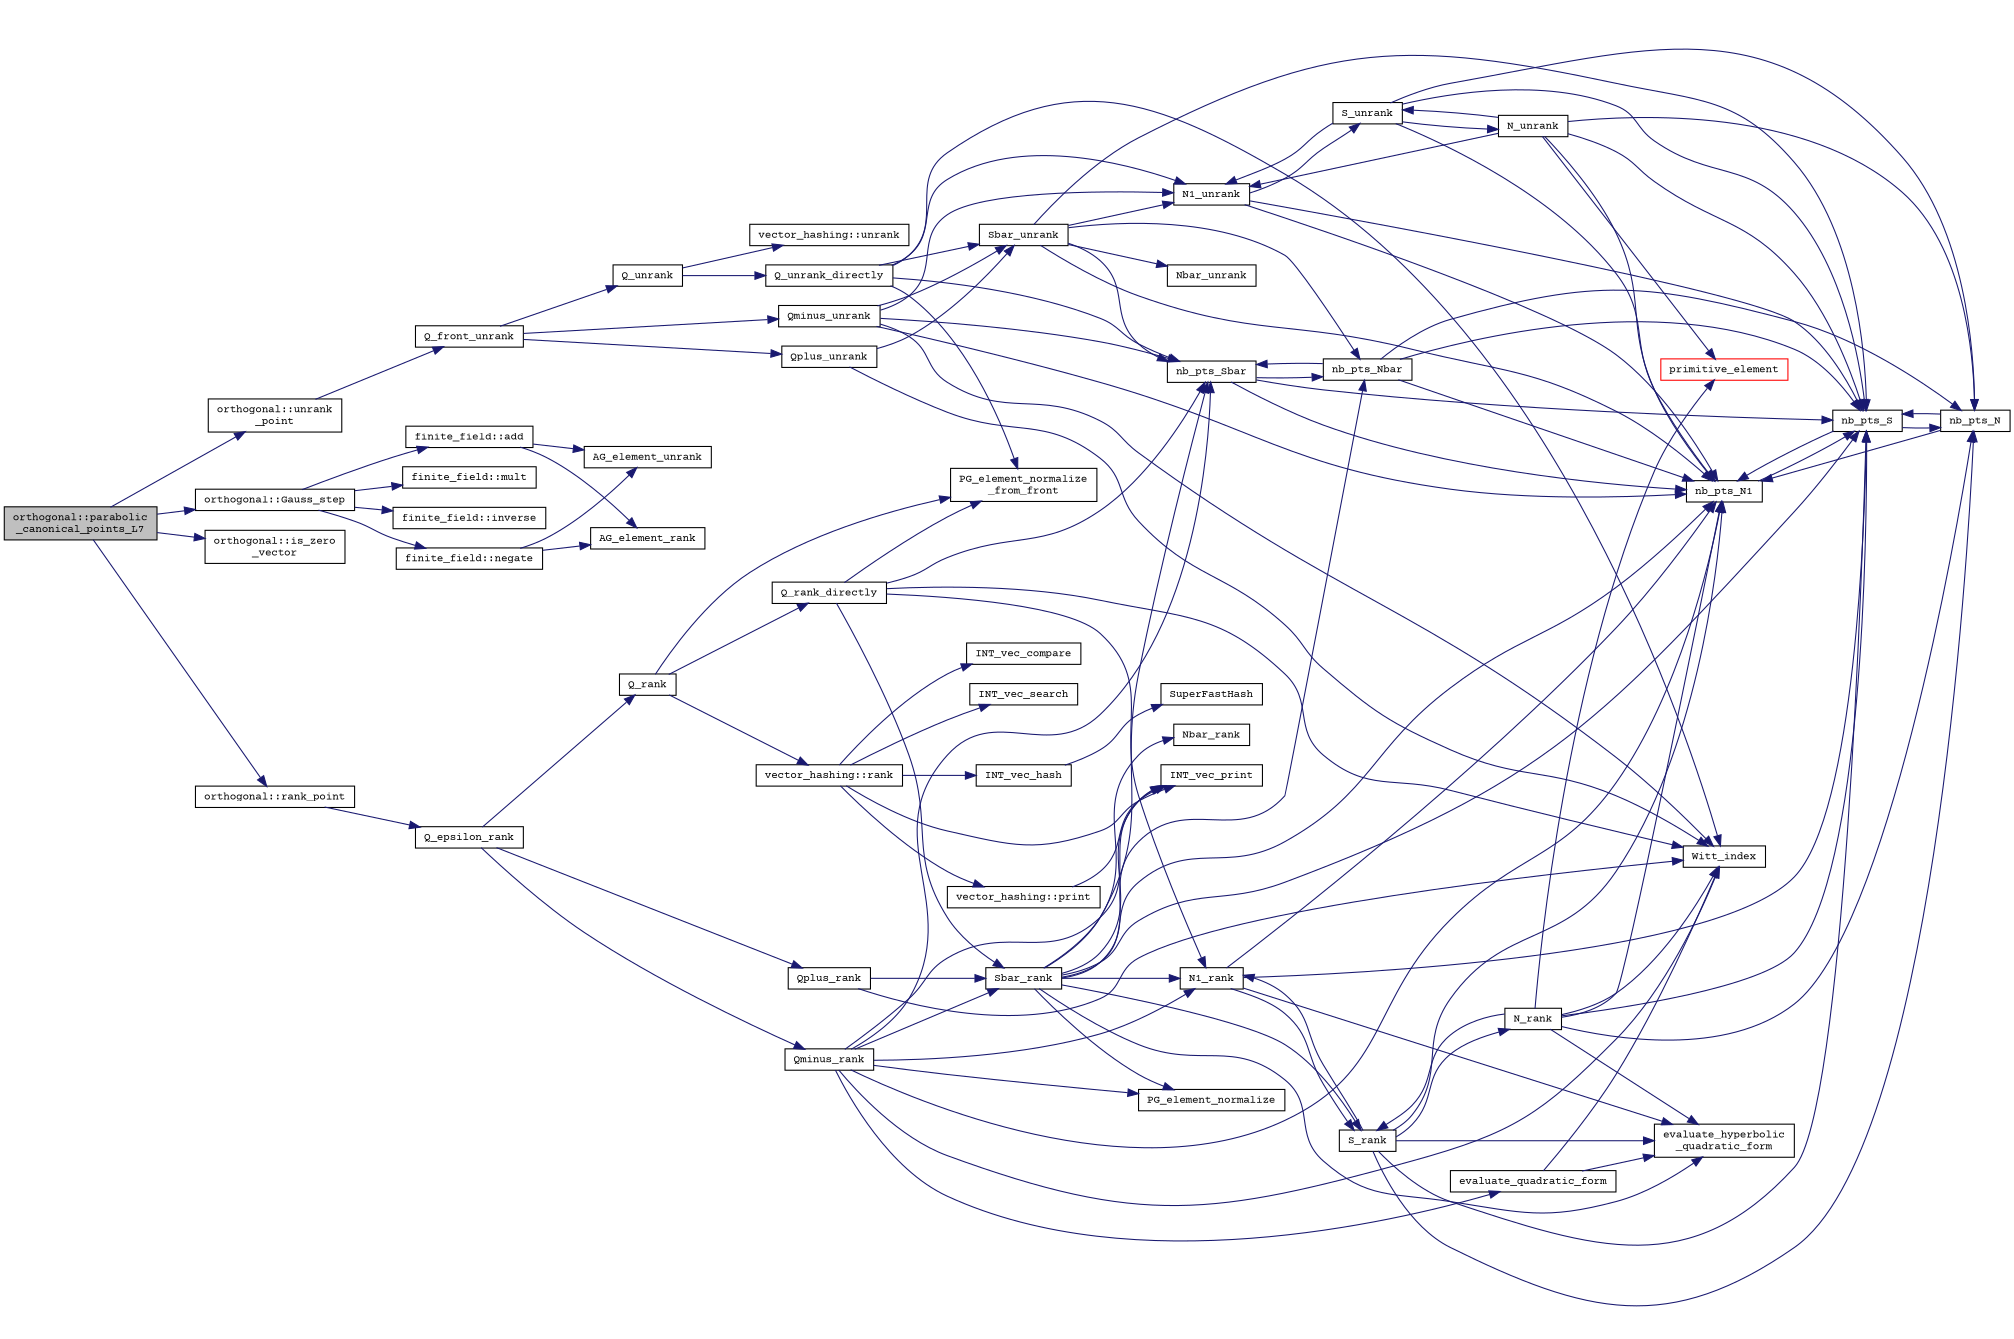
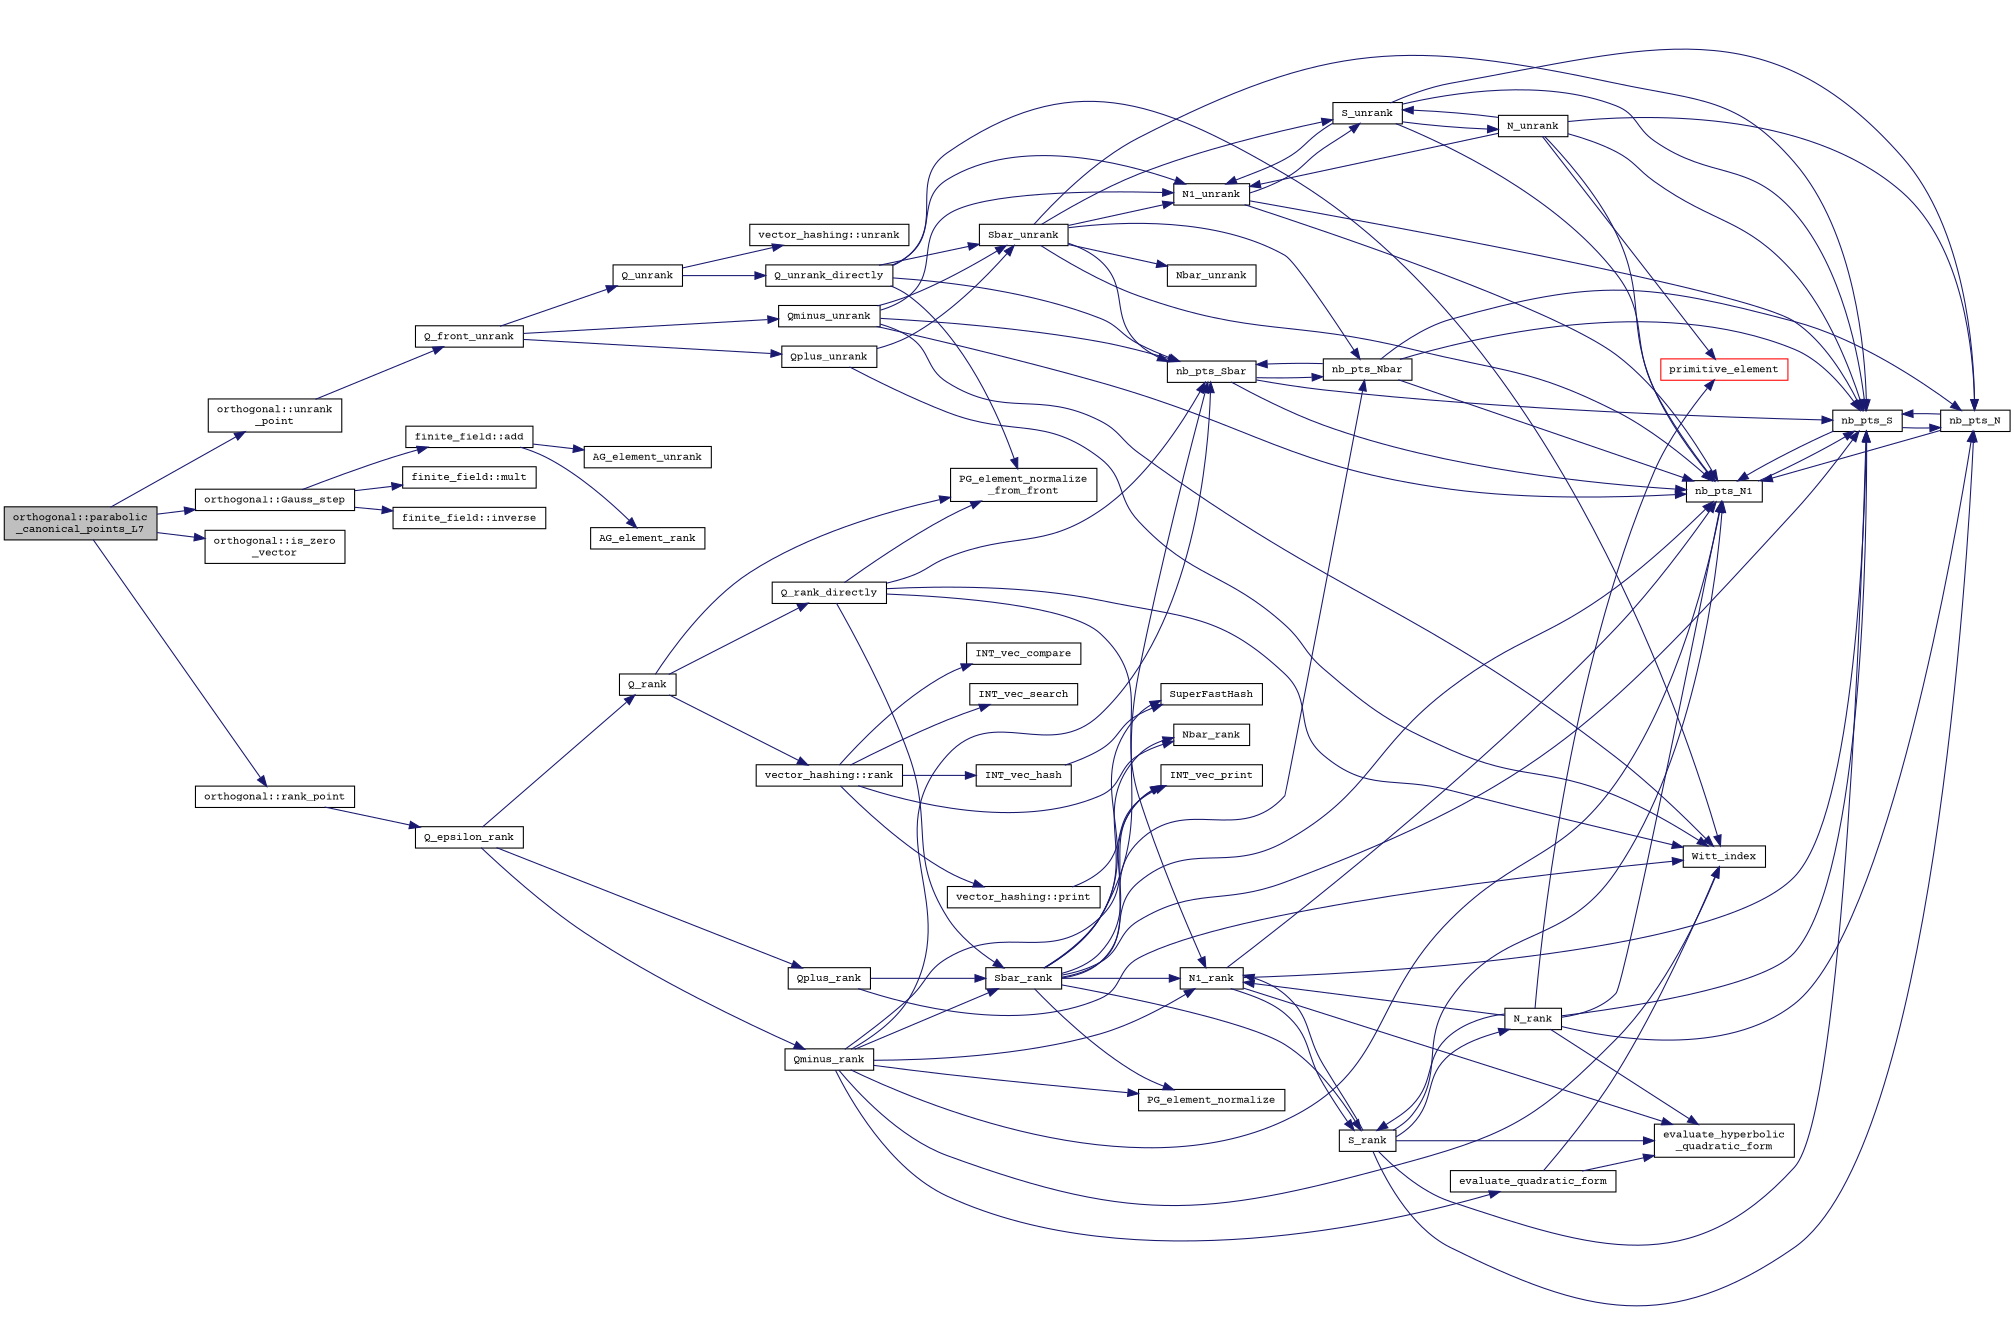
edge "Sbar_unrank" -> "S_unrank": added
node "finite_field::negate": removed
edge "vector_hashing::rank" -> "INT_vec_print": now "vector_hashing::rank" -> "Nbar_rank"
edge "N_rank" -> "Witt_index": now "N_rank" -> "N1_rank"
edge "Sbar_rank" -> "evaluate_hyperbolic _quadratic_form": now "Sbar_rank" -> "SuperFastHash"
